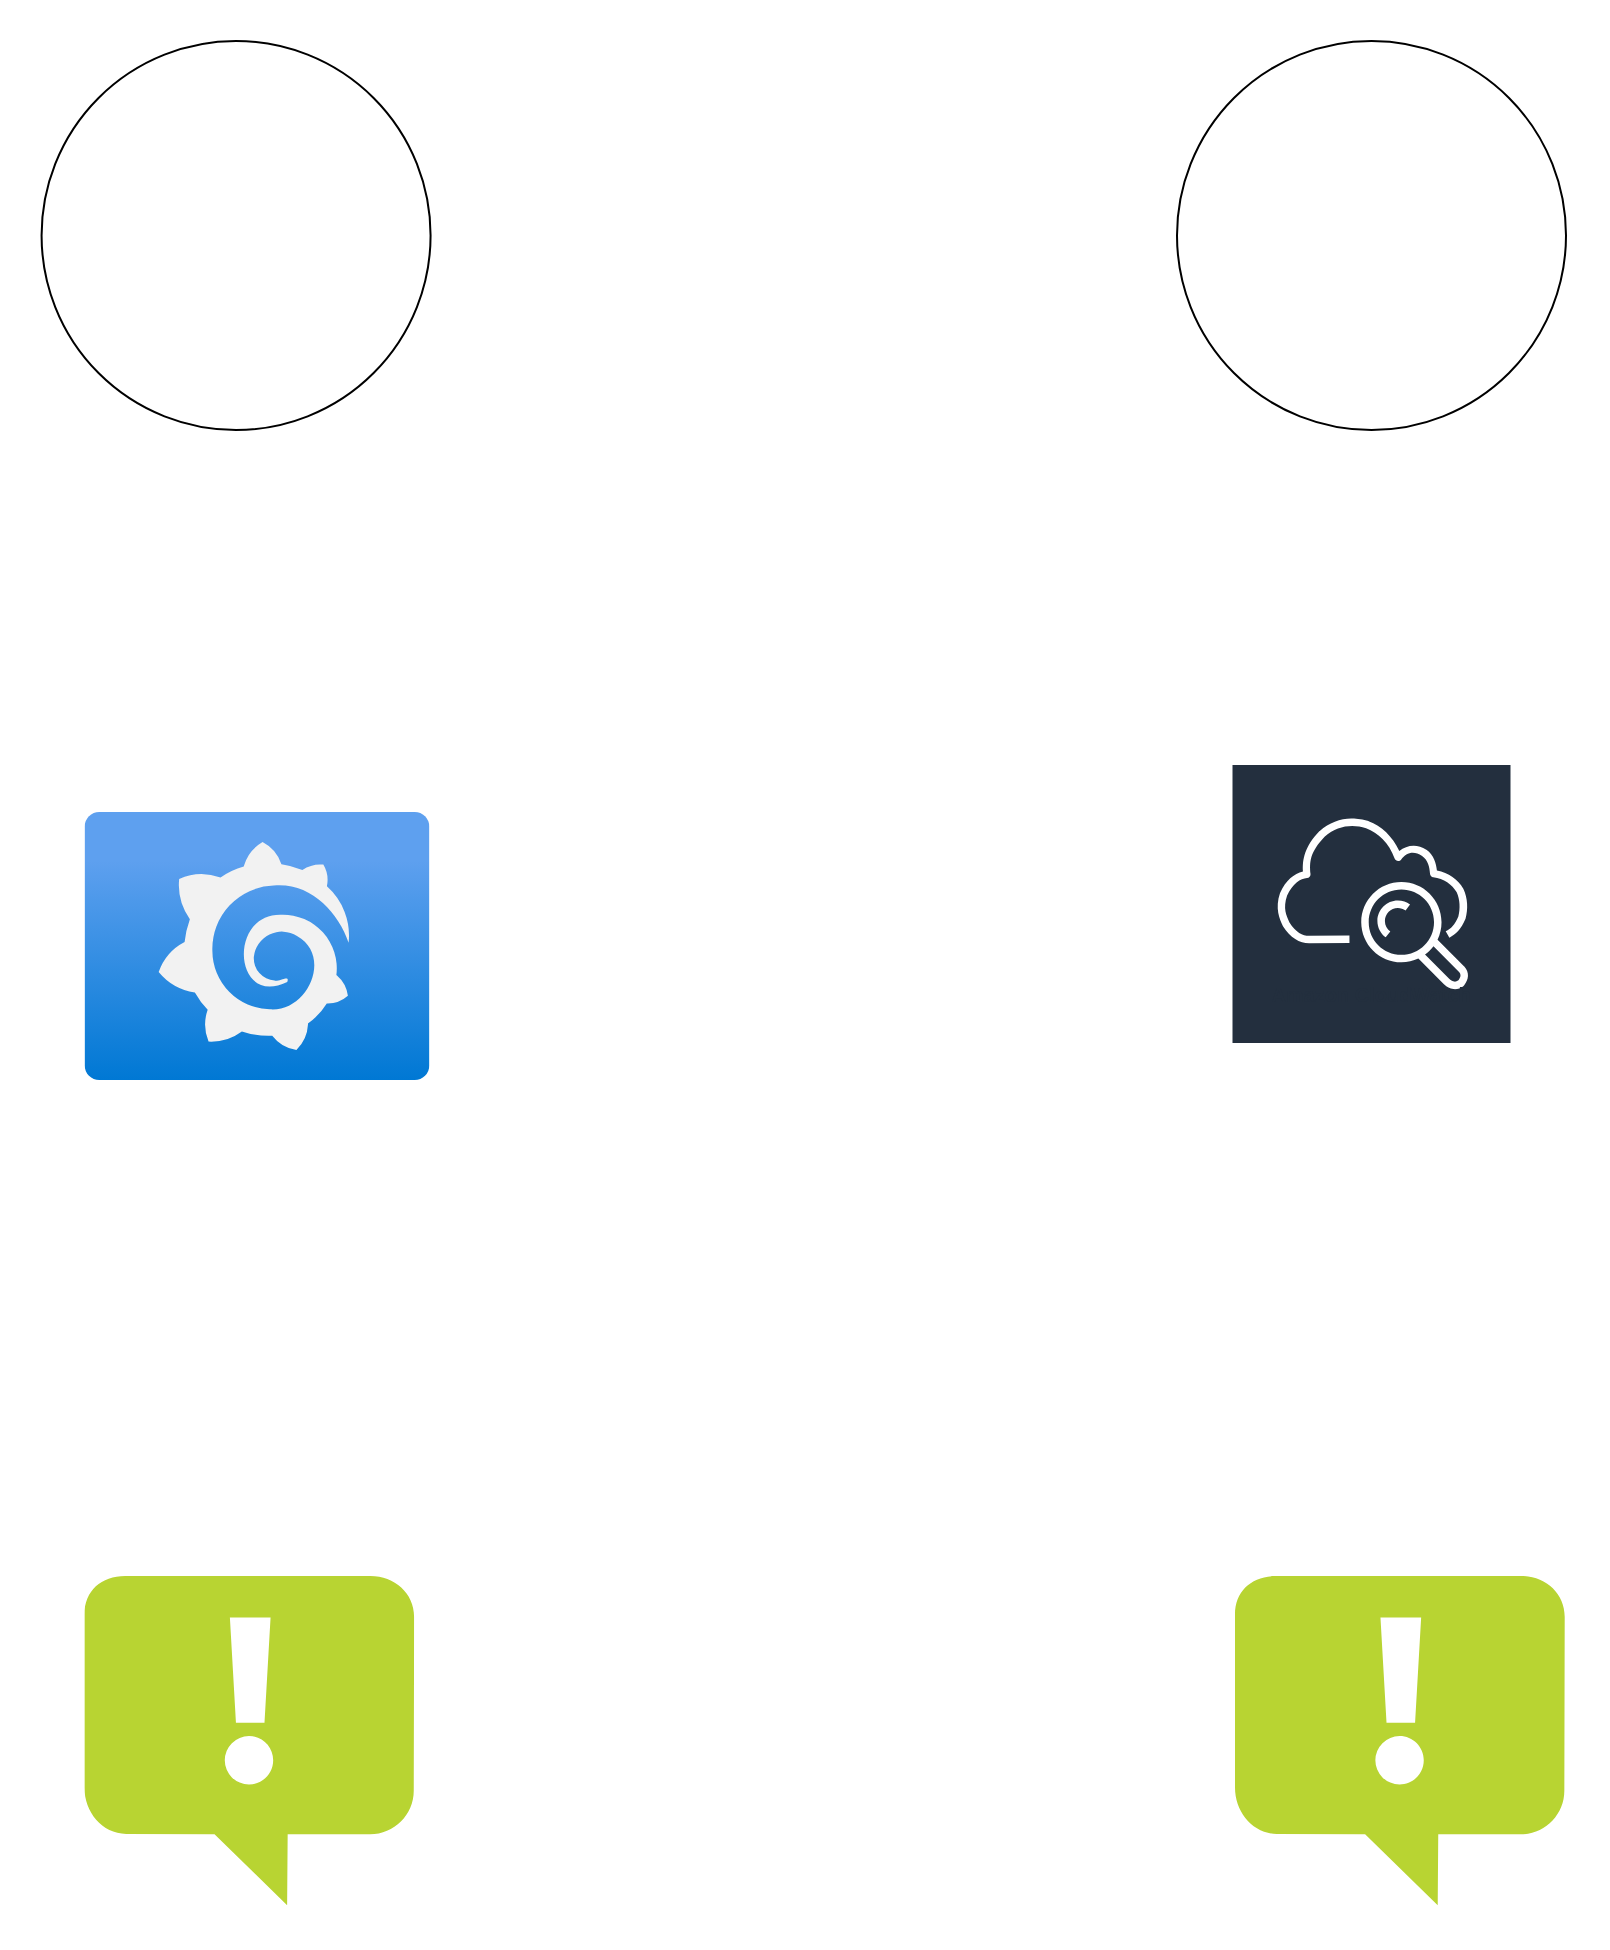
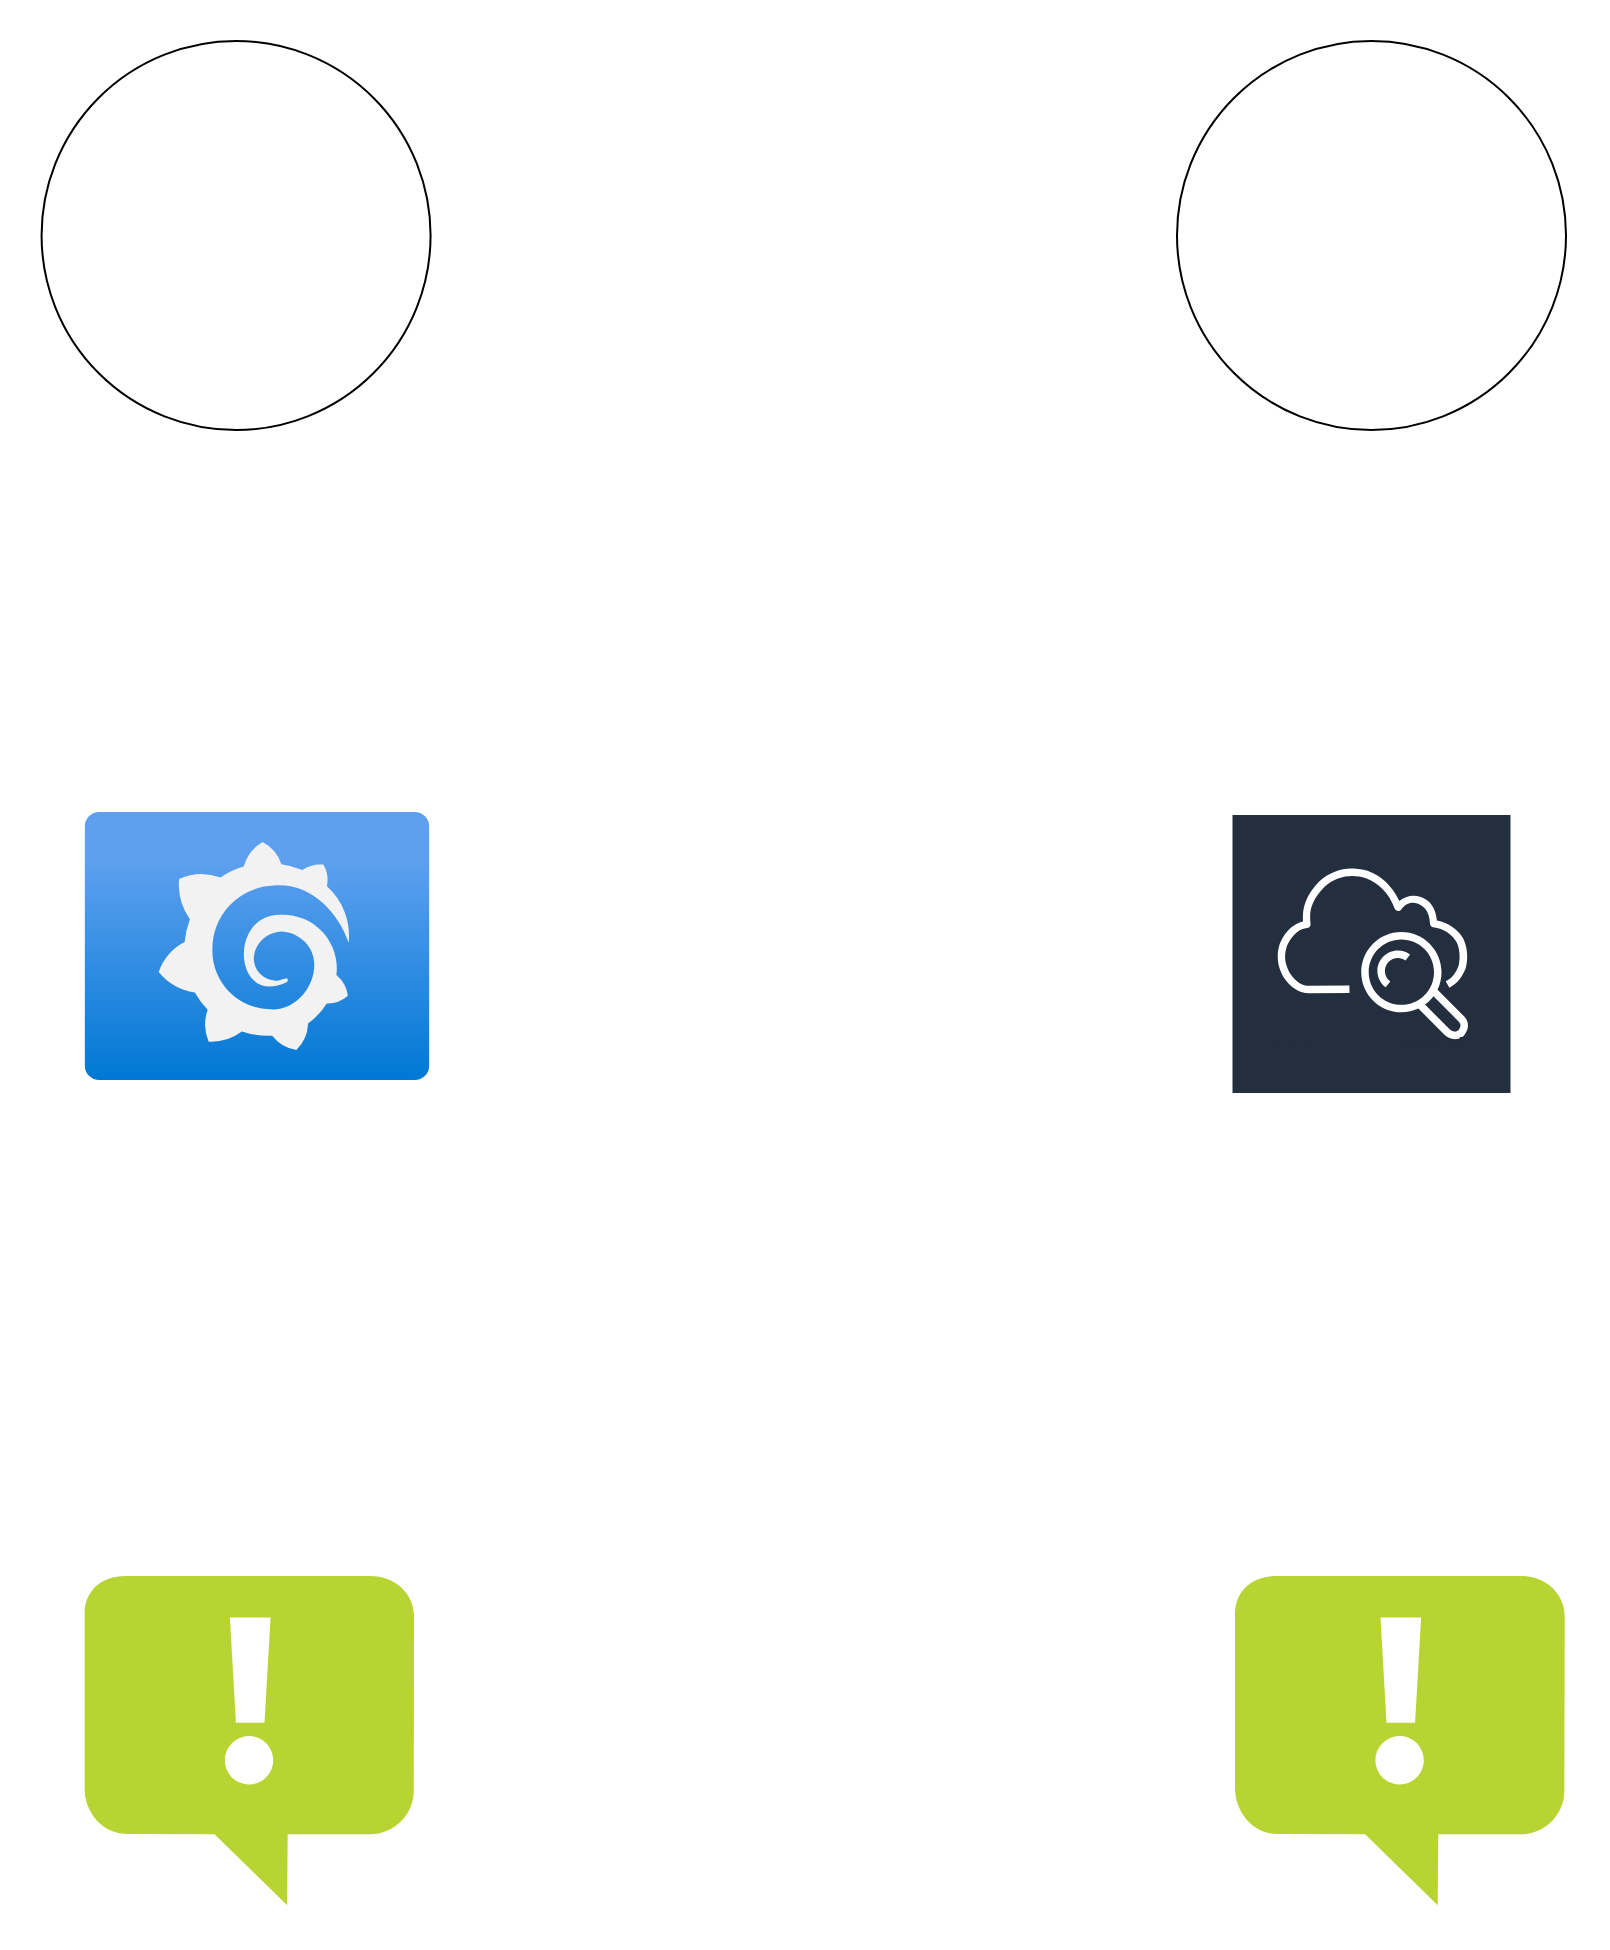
node "Amazon CloudWatch": moved (1372, 889) -> (1372, 939)
